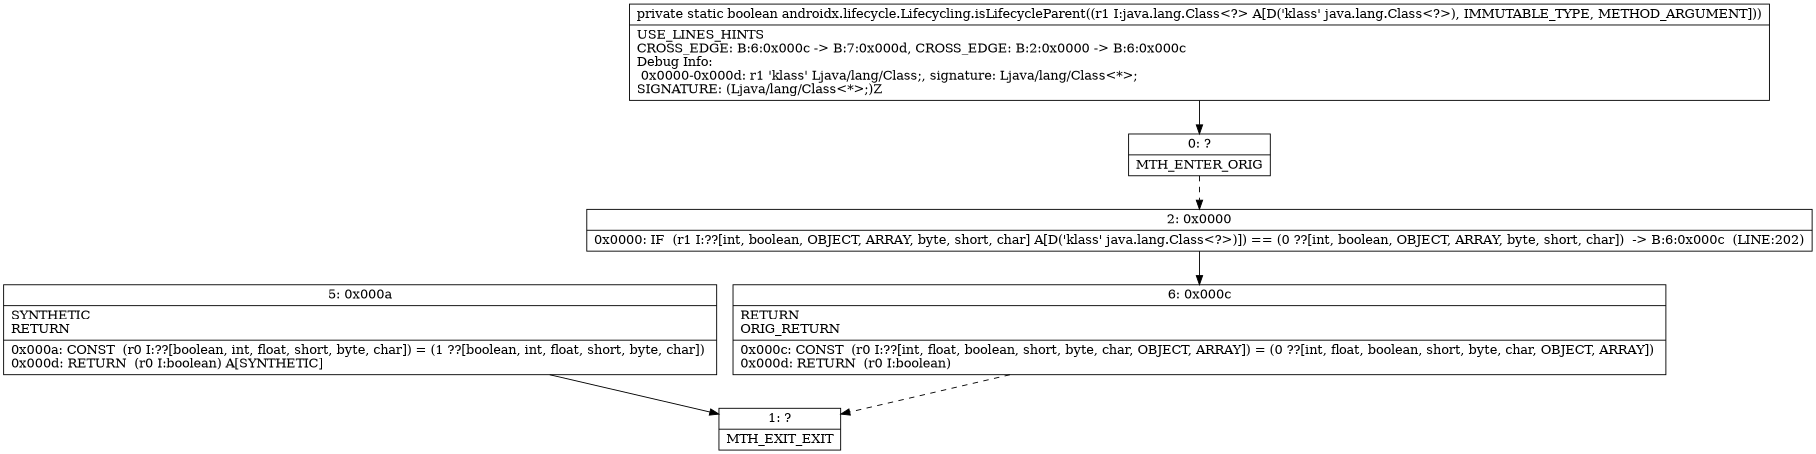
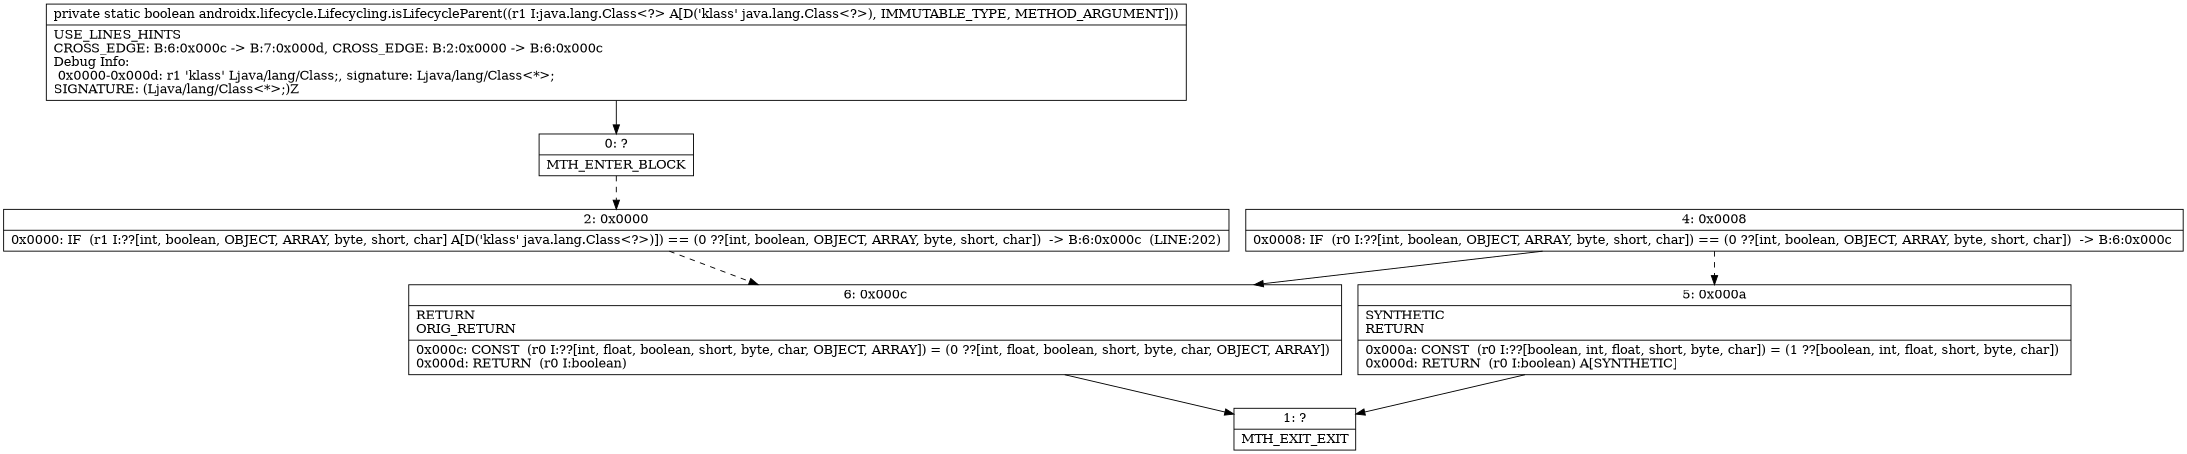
node "0: ?": text "MTH_ENTER_ORIG" -> "MTH_ENTER_BLOCK"
node "4: 0x0008": added
edge "2: 0x0000" -> "6: 0x000c": style solid -> dashed
edge "6: 0x000c" -> "1: ?": style dashed -> solid
